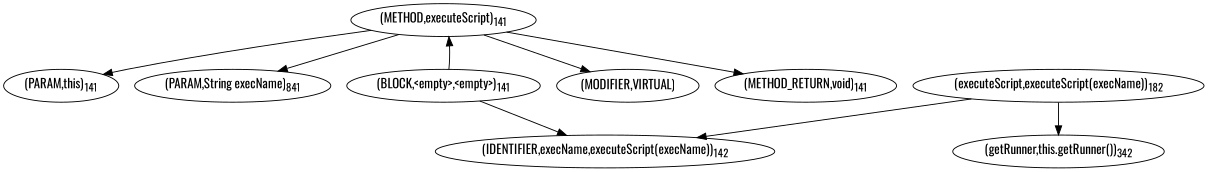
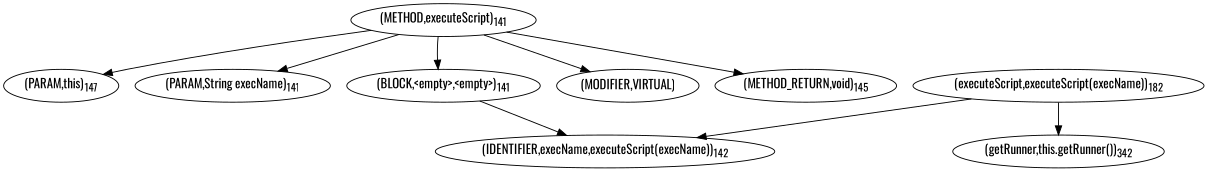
edge "(BLOCK,<empty>,<empty>)" -> "(METHOD,executeScript)": reversed
node "(PARAM,this)": text "141" -> "147"
node "(PARAM,String execName)": text "841" -> "141"
node "(METHOD_RETURN,void)": text "141" -> "145"
